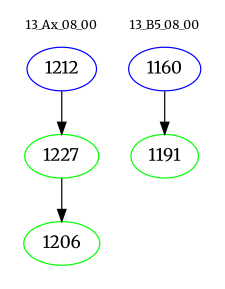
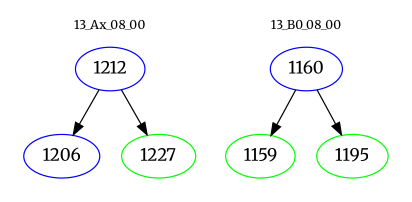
cluster "13_B5_08_00": label "13_B5_08_00" -> "13_B0_08_00"
node "1191": label "1191" -> "1195"
node "1159": added
edge "1227" -> "1206": now "1212" -> "1206"
node "1206": color green -> blue
